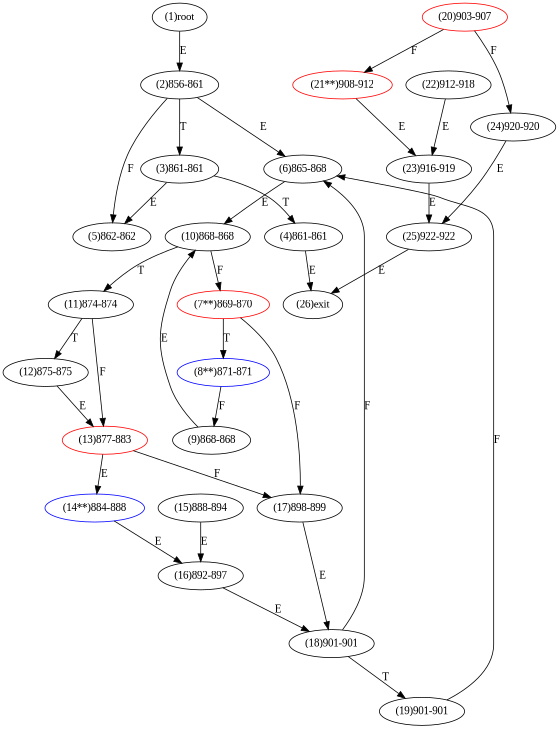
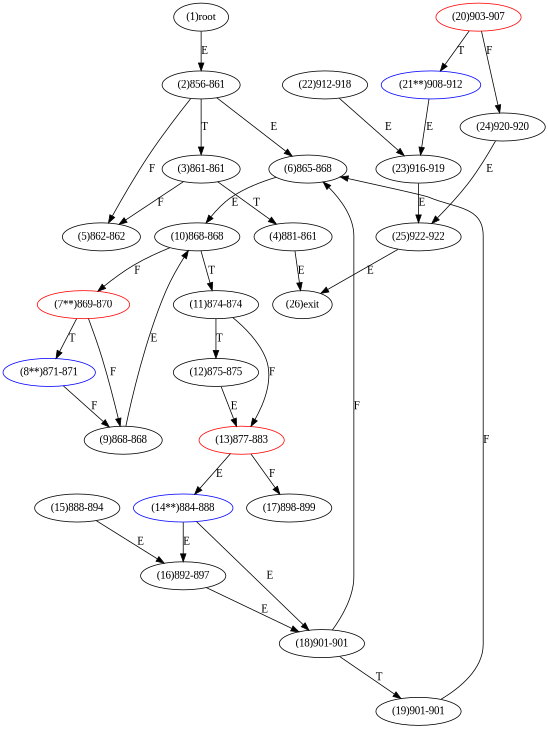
edge "(20)903-907" -> "(21**)908-912": label "F" -> "T"
node "(21**)908-912": color red -> blue
edge "(3)861-861" -> "(5)862-862": label "E" -> "F"
node "(4)861-861": label "(4)861-861" -> "(4)881-861"
edge "(7**)869-870" -> "(17)898-899": now "(7**)869-870" -> "(9)868-868"
edge "(17)898-899" -> "(18)901-901": now "(14**)884-888" -> "(18)901-901"
